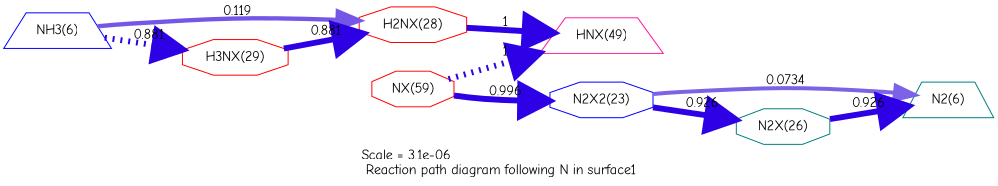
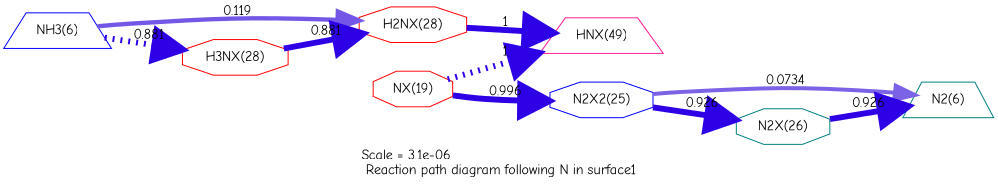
node "H3NX(29)": label "H3NX(29)" -> "H3NX(28)"
node "NX(59)": label "NX(59)" -> "NX(19)"
node "N2X2(23)": label "N2X2(23)" -> "N2X2(25)"
